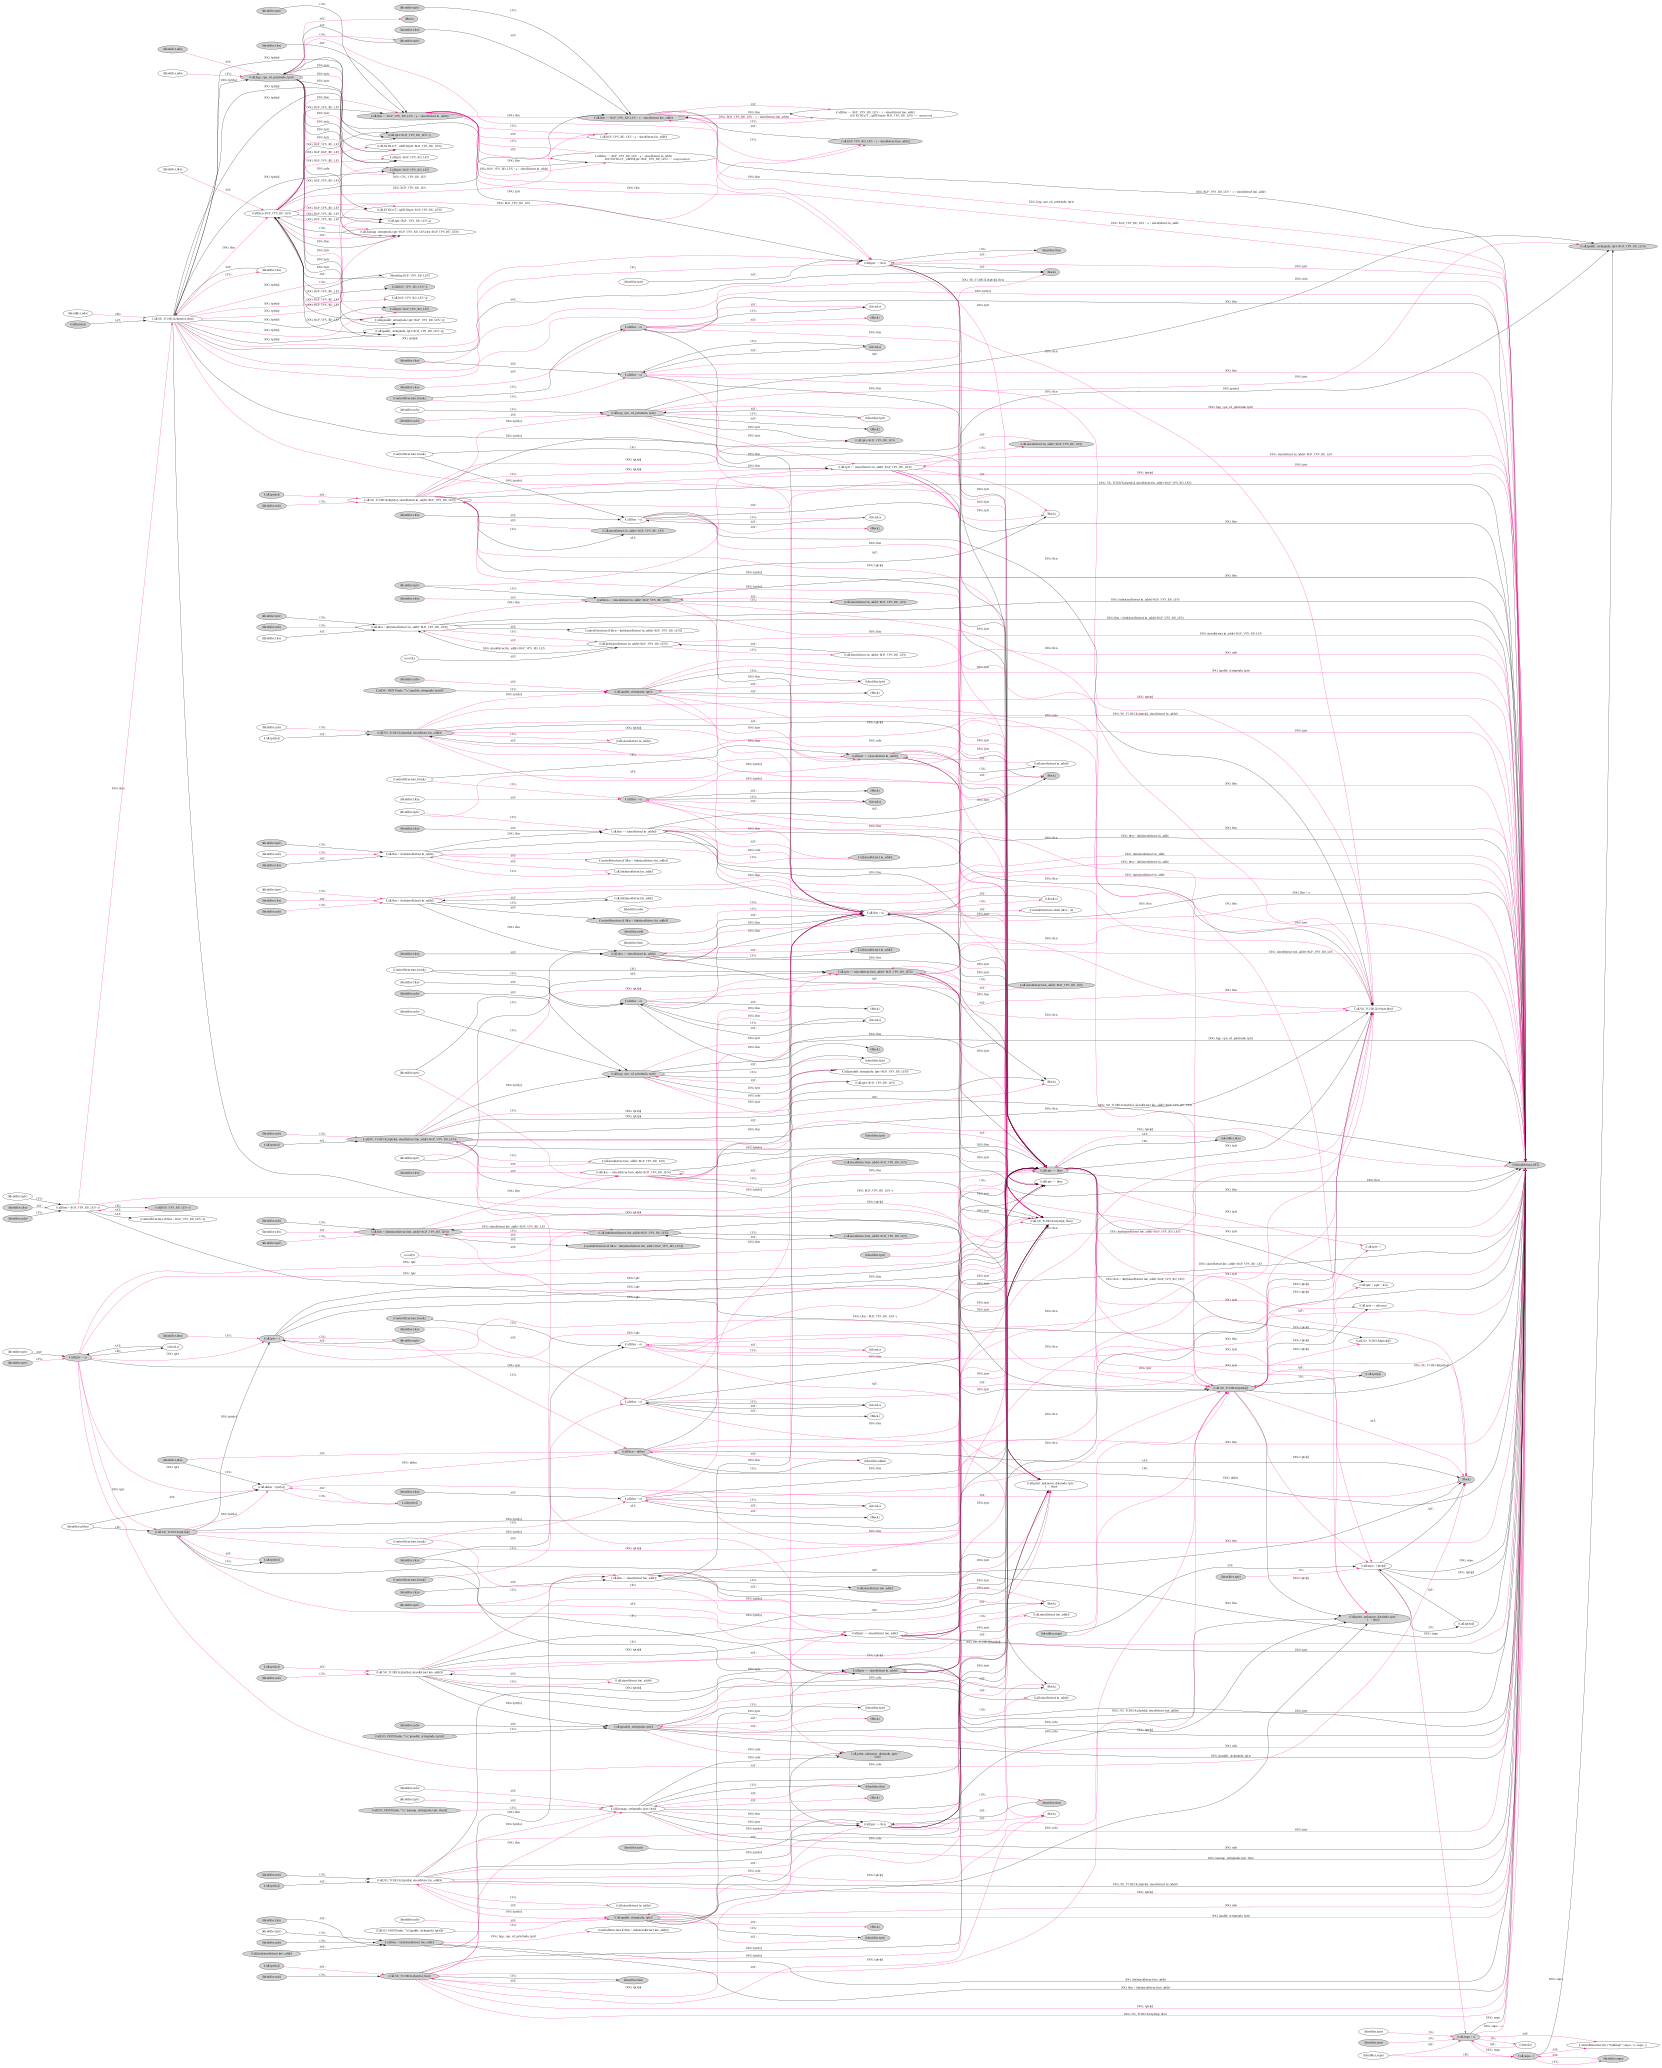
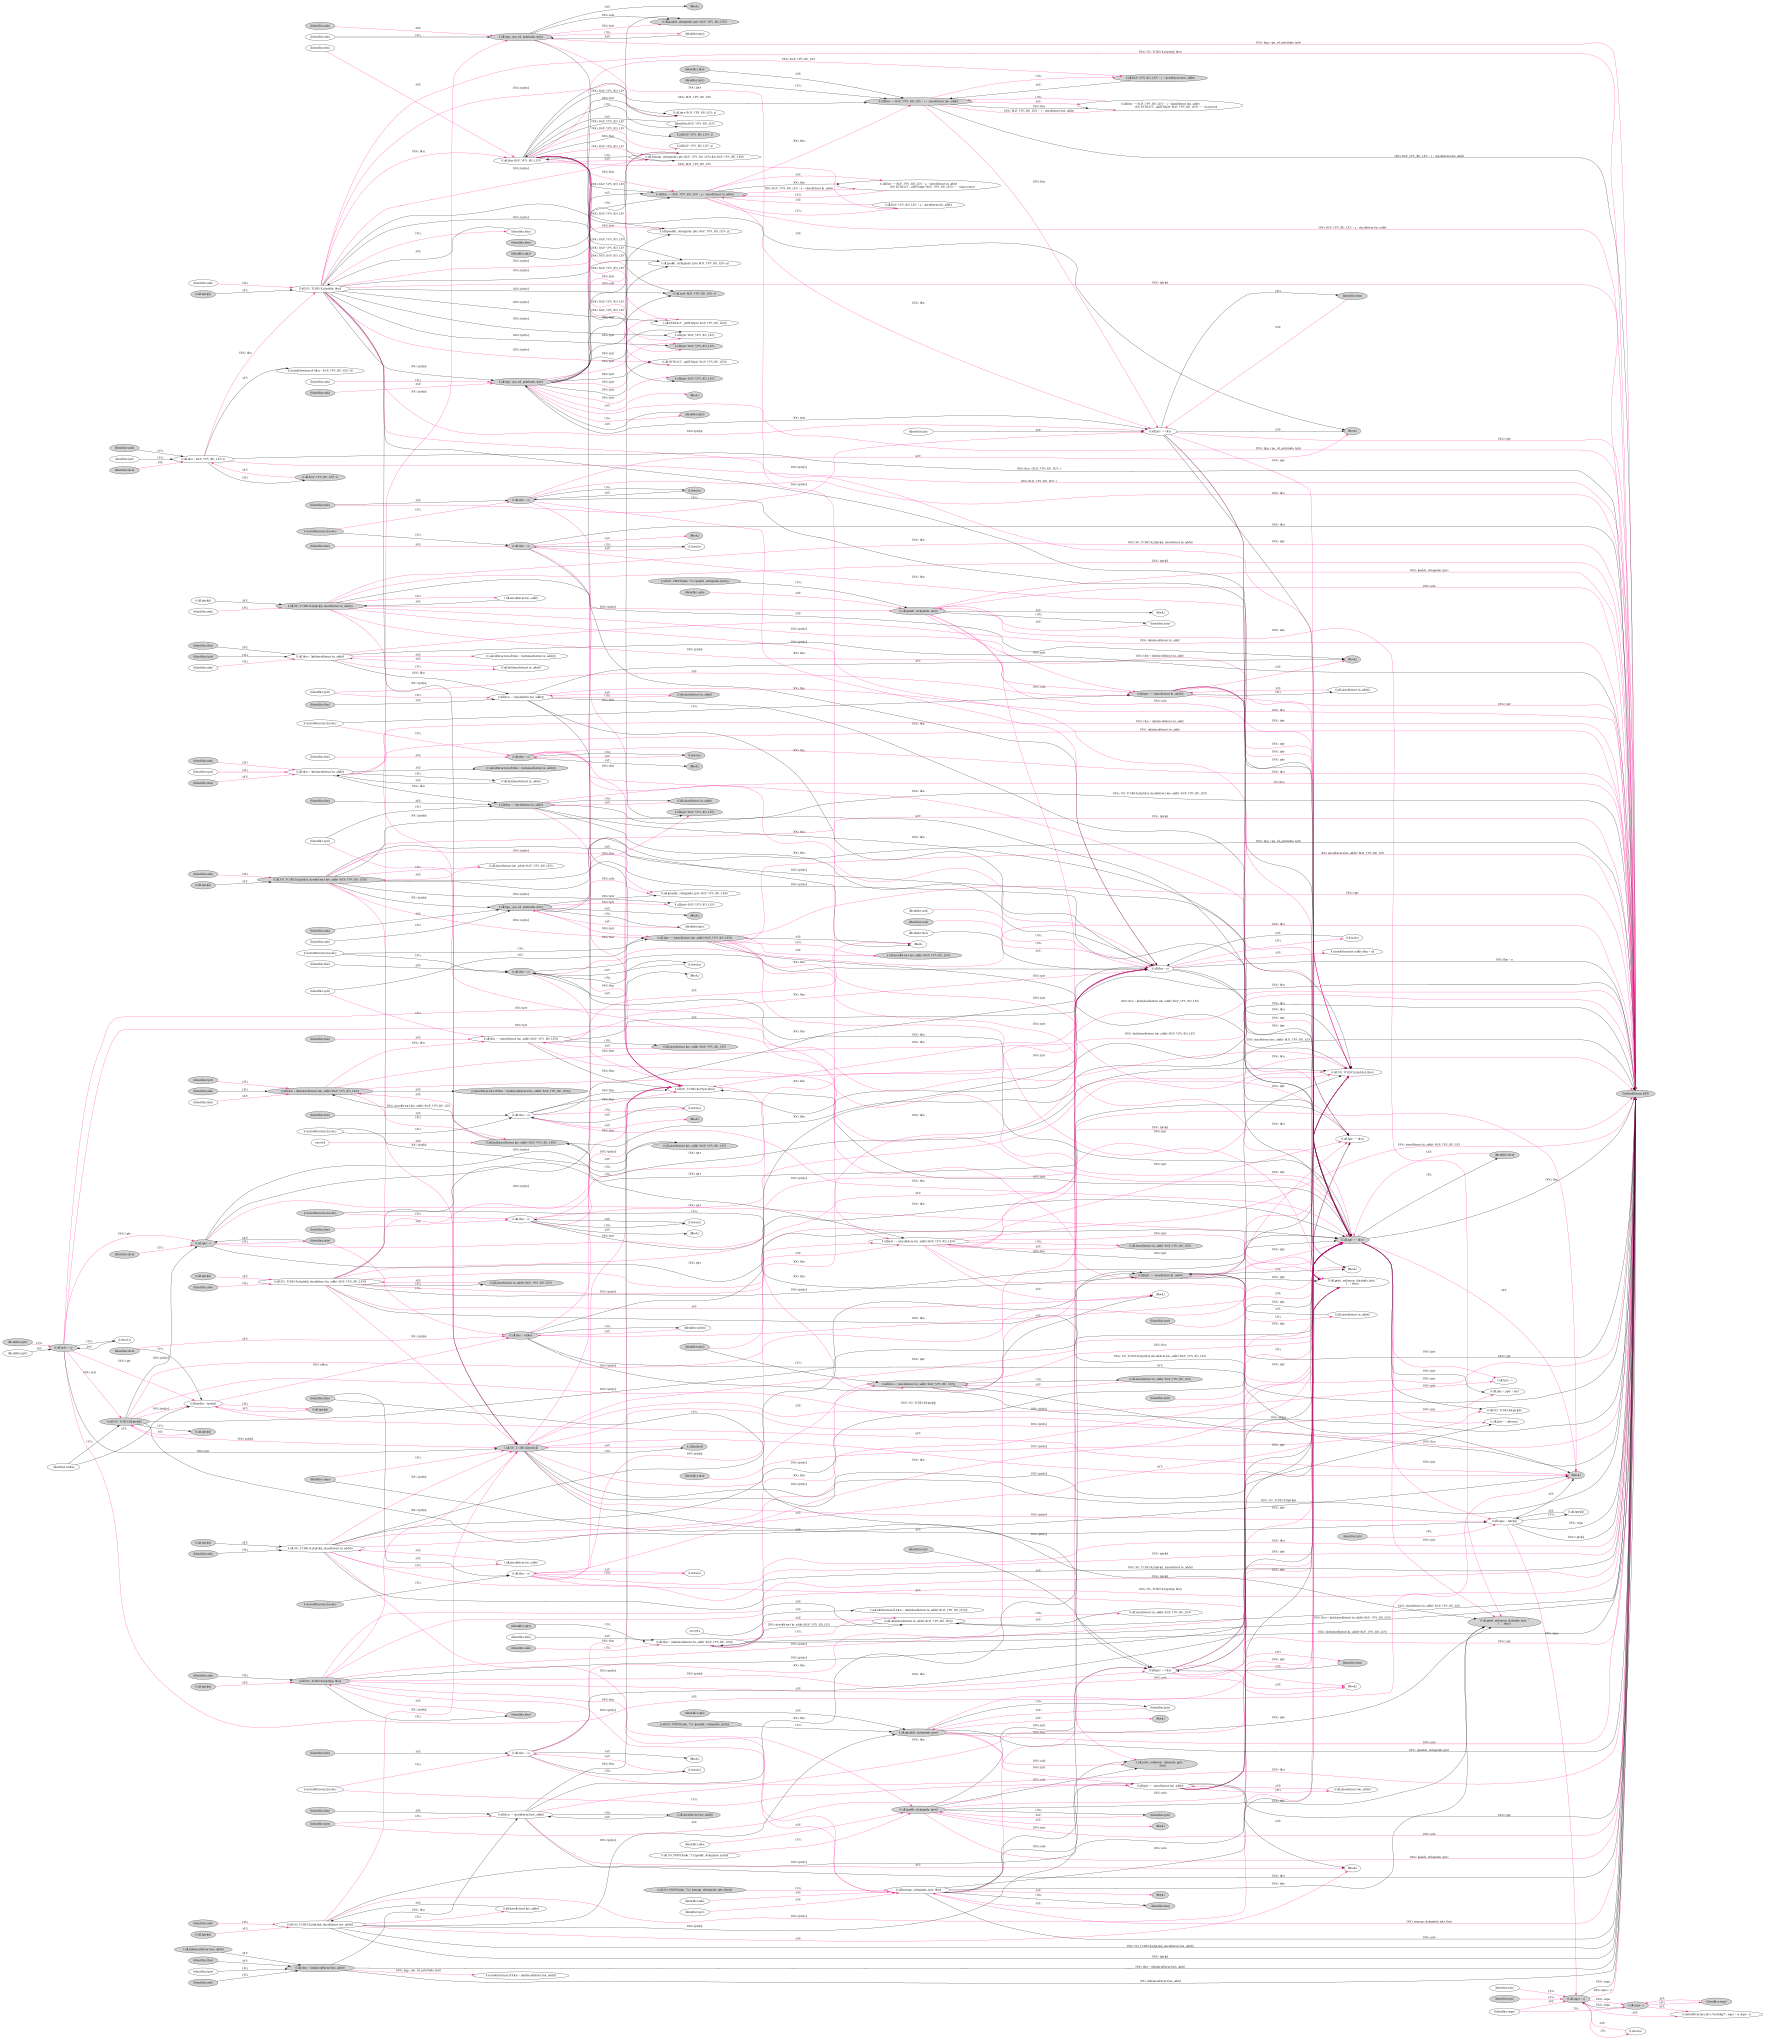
edge "(Call,tlen-BGP_VPN_RD_LEN)" -> "(Call,tlen == BGP_VPN_RD_LEN + 3 + sizeof(struct in6_addr))": label "DDG: CFG_VPN_RD_LEN" -> "DDG: BGP_VPN_RD_LEN"
edge "(Call,(int)(sizeof(struct in_addr)+BGP_VPN_RD_LEN))" -> "(MethodReturn,RET)": color deeppink -> black
edge "(Call,tlen -= (sizeof(struct in_addr)+BGP_VPN_RD_LEN))" -> "(Call,ND_TCHECK2(*tptr,tlen))": reversed
edge "(Call,snpa--)" -> "(Call,ipaddr_string(ndo, tptr+BGP_VPN_RD_LEN))": now "(Call,snpa--)" -> "(Call,snpa > 0)"
